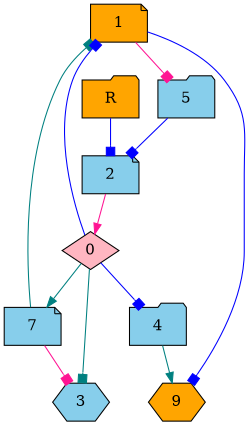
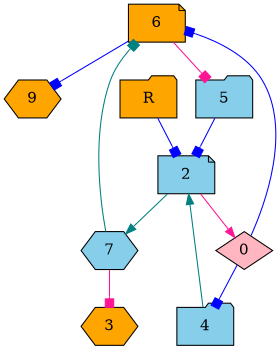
node "1": label "1" -> "6"
edge "0" -> "7": now "2" -> "7"
edge "0" -> "3": removed
node "7": shape note -> hexagon
edge "4" -> "9": now "4" -> "2"
node "3": fillcolor skyblue -> orange
